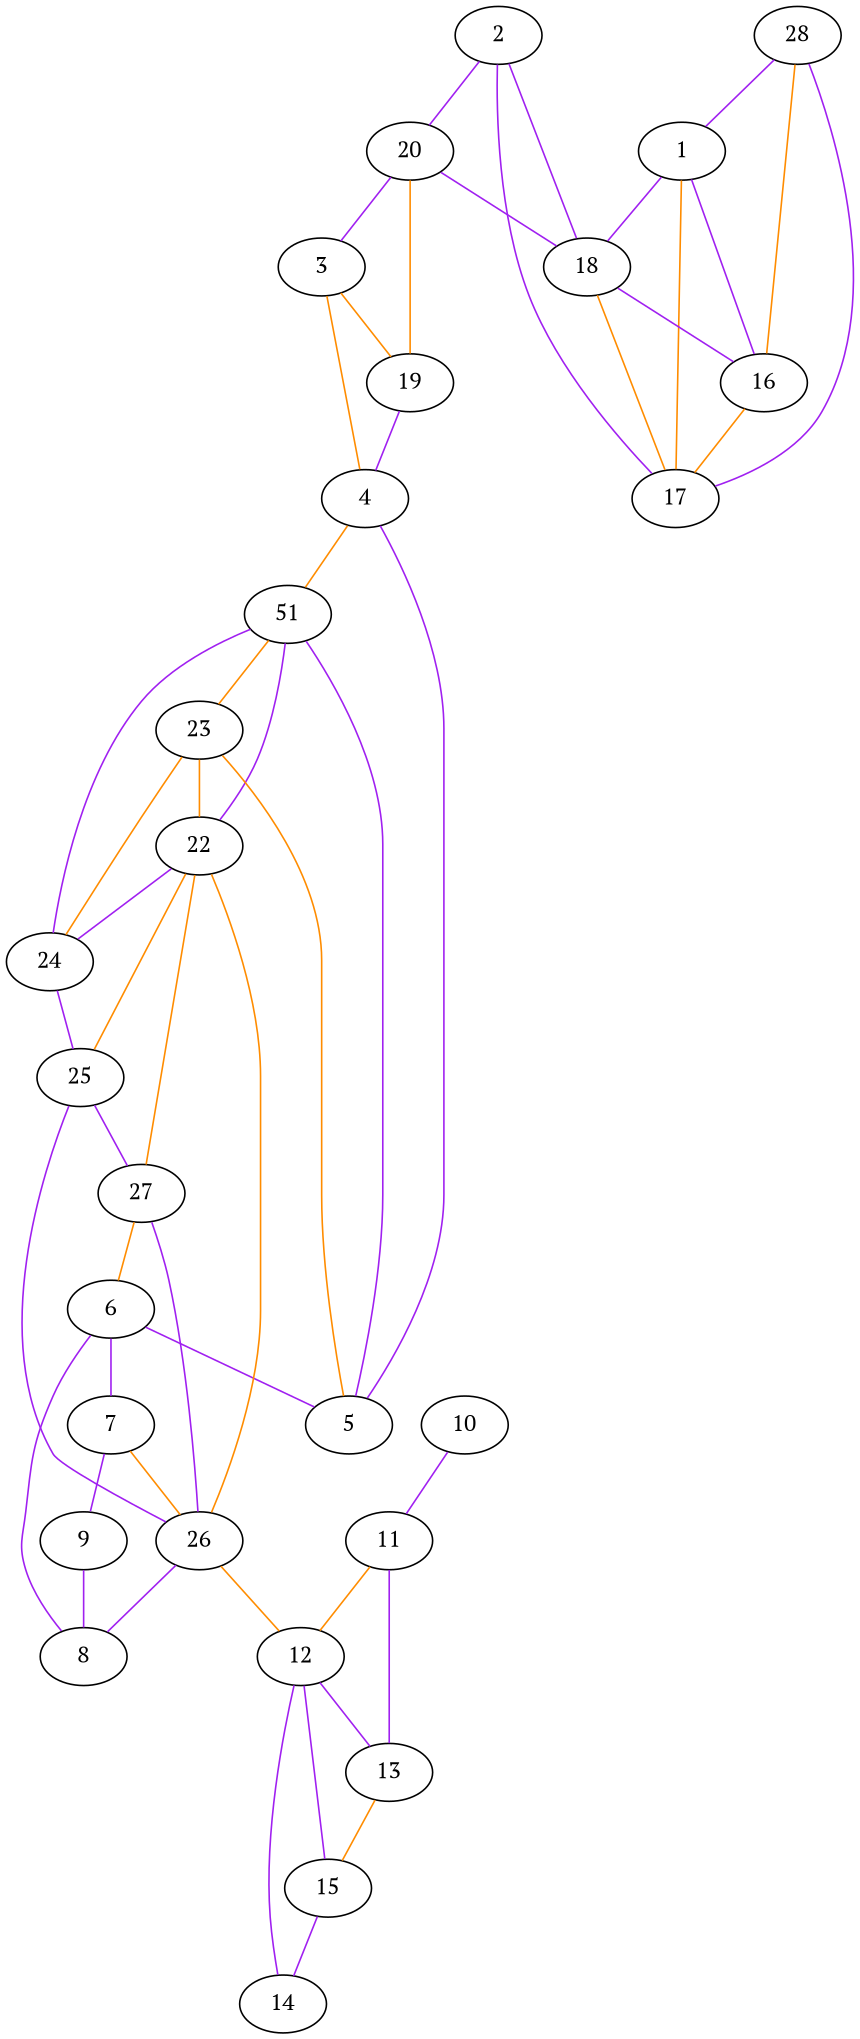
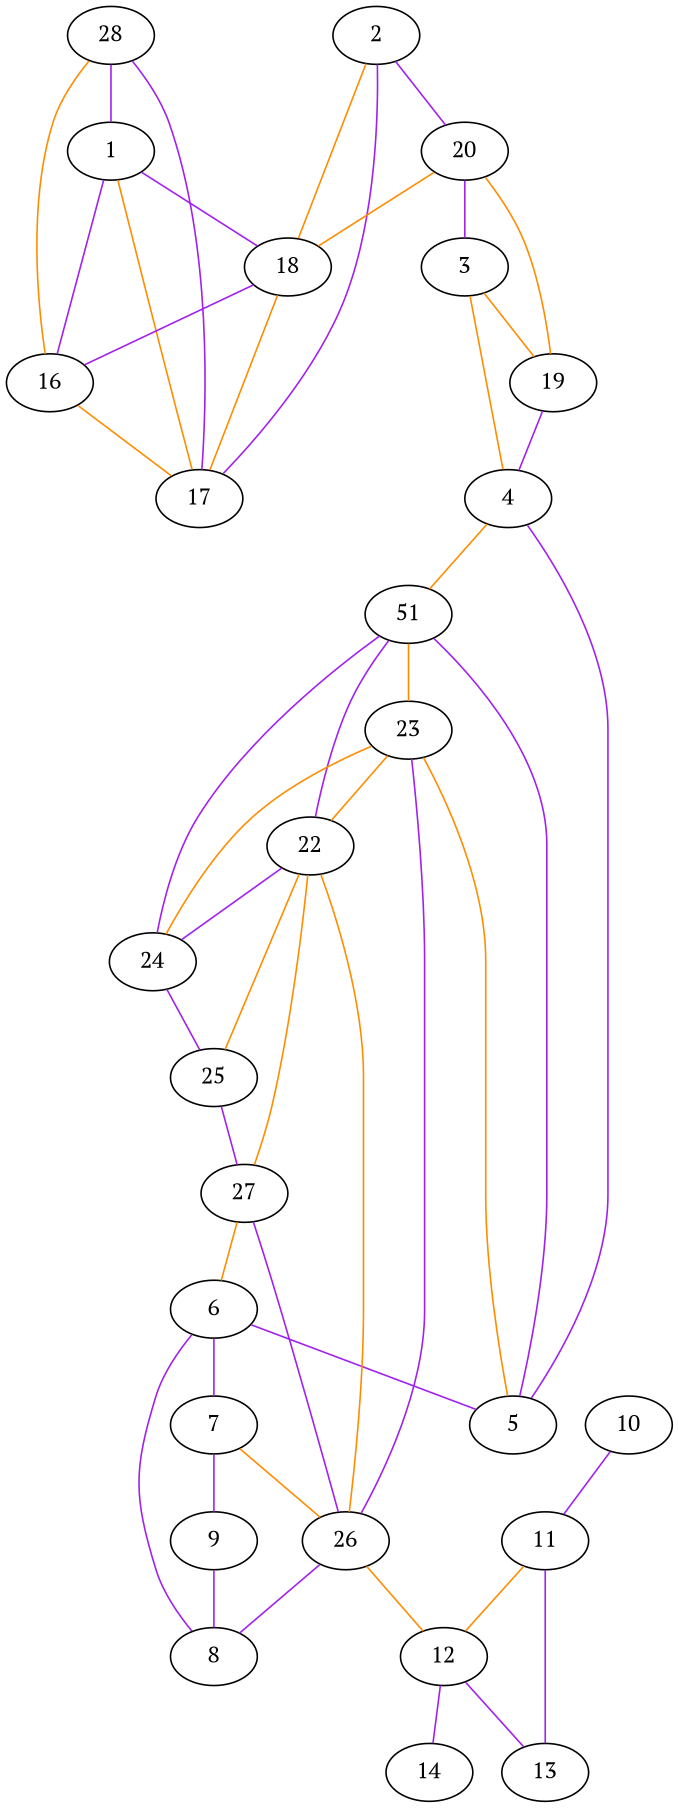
edge "2" -- "18": color purple -> darkorange
edge "20" -- "18": color purple -> darkorange
edge "25" -- "26": now "23" -- "26"
node "15": removed
